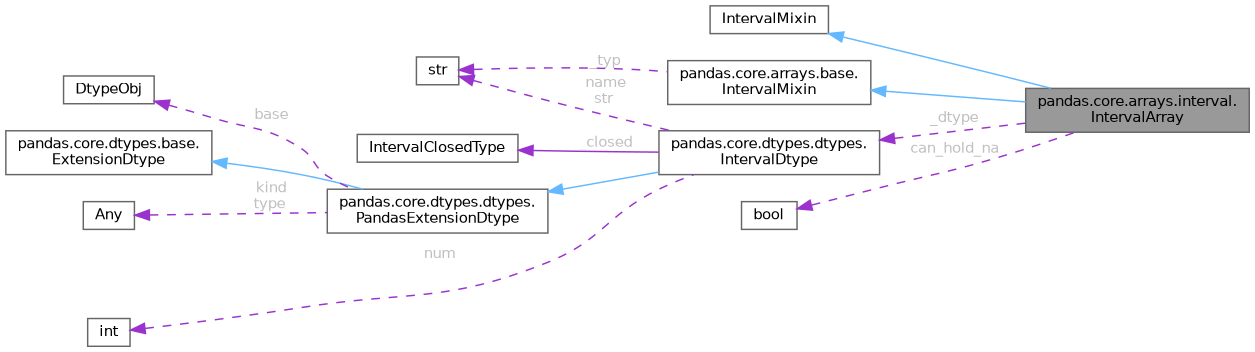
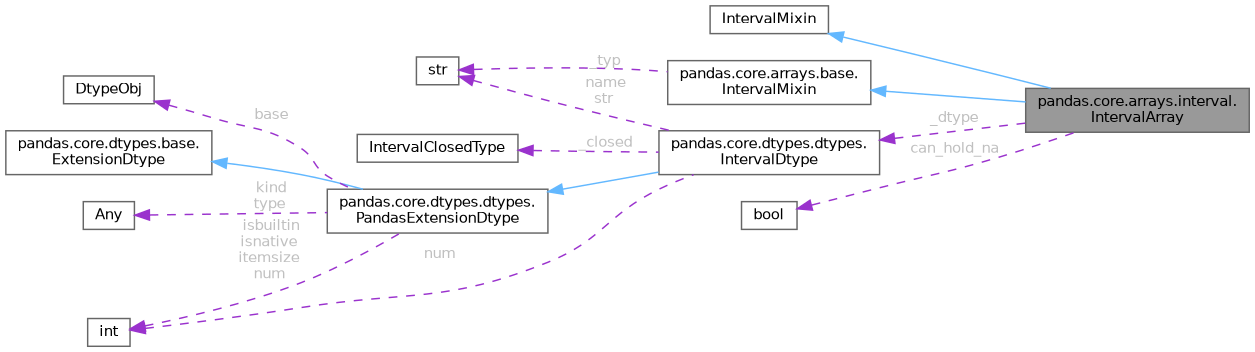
edge "pandas.core.dtypes.dtypes. IntervalDtype" -> "IntervalClosedType": style solid -> dashed
edge "pandas.core.dtypes.dtypes. PandasExtensionDtype" -> "int": added, label "isbuiltin isnative itemsize num"
